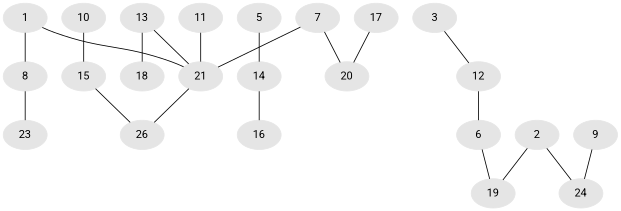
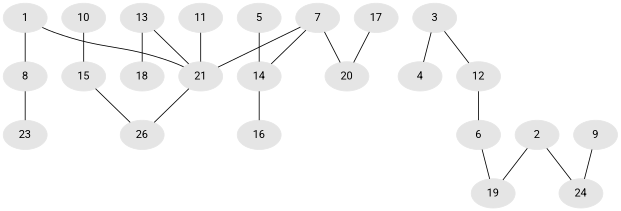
edge "7" -- "14": added
node "4": added
